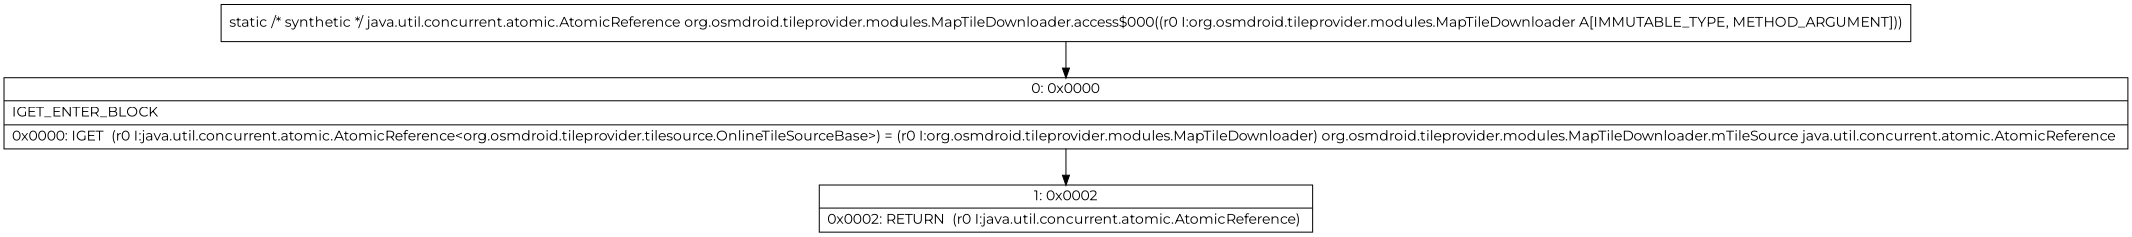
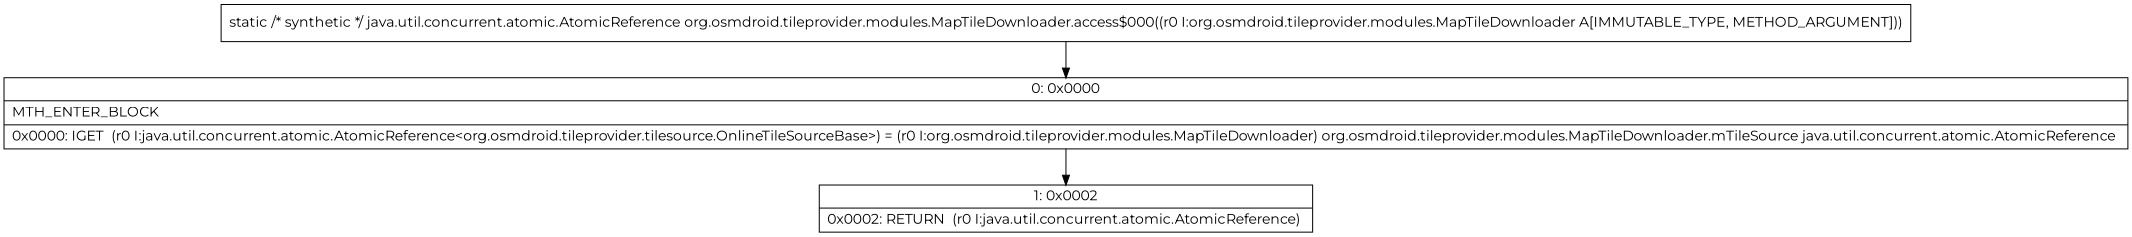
node "0: 0x0000": text "IGET_ENTER_BLOCK" -> "MTH_ENTER_BLOCK"
